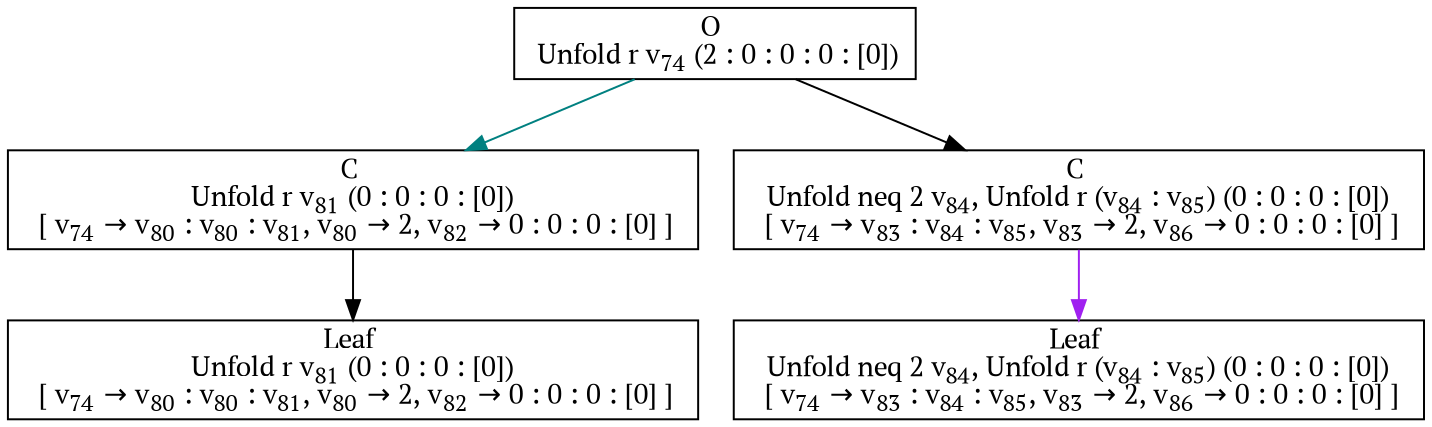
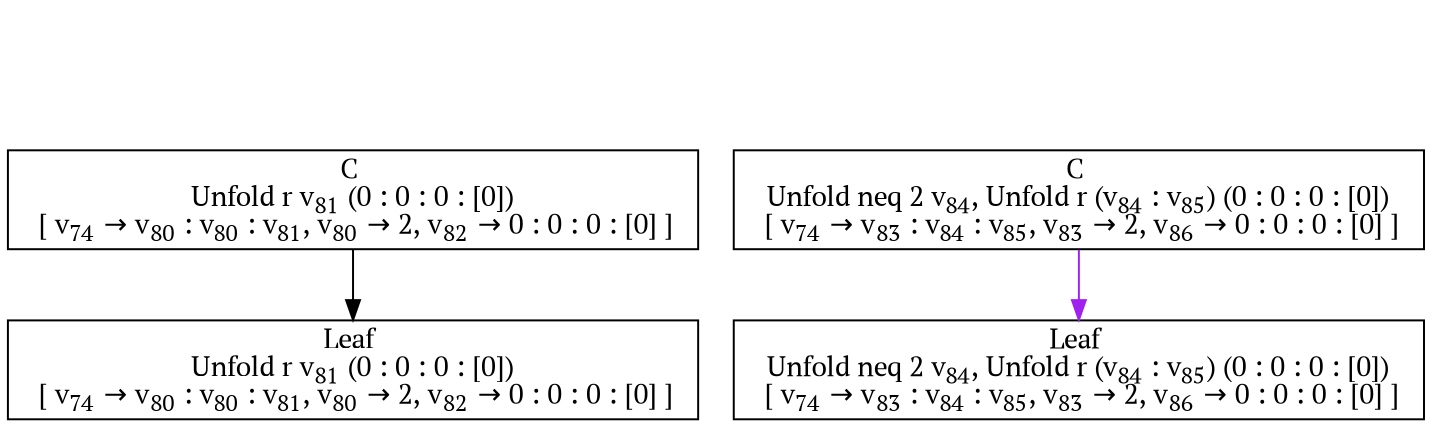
node "O": removed
